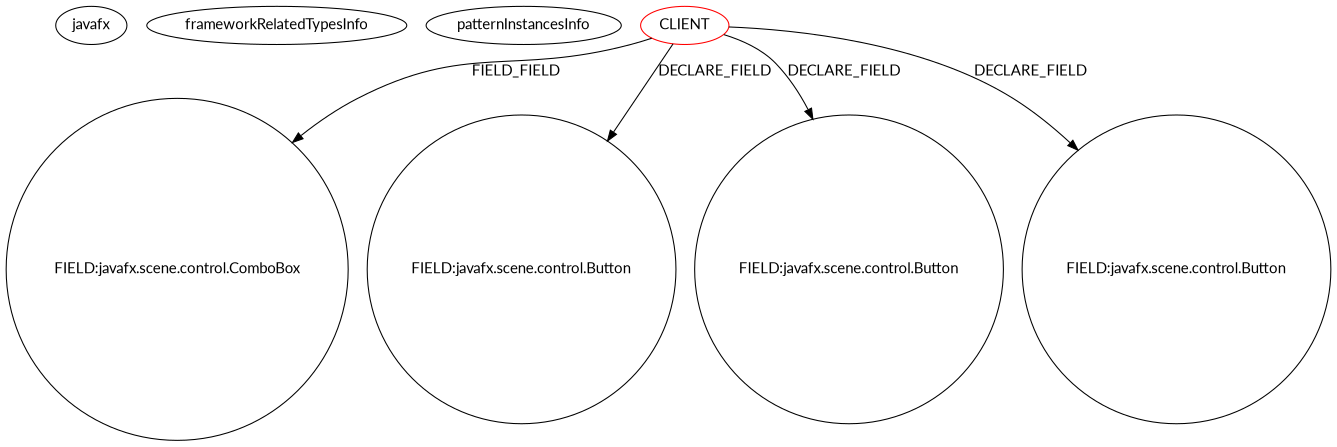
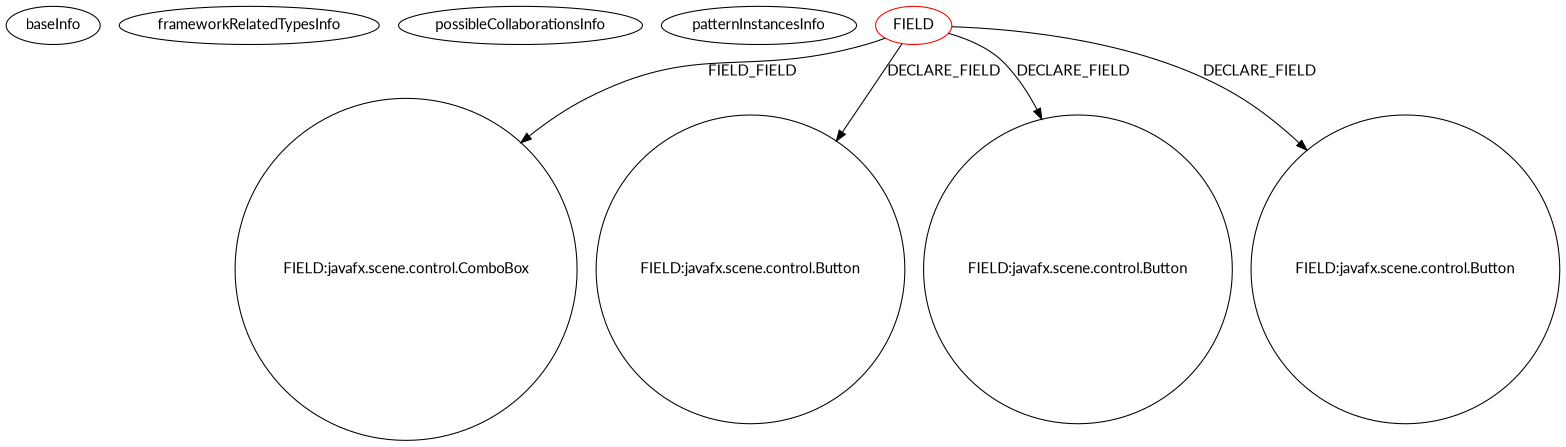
node "javafx": label "javafx" -> "baseInfo"
node "possibleCollaborationsInfo": added
node "CLIENT": label "CLIENT" -> "FIELD"
